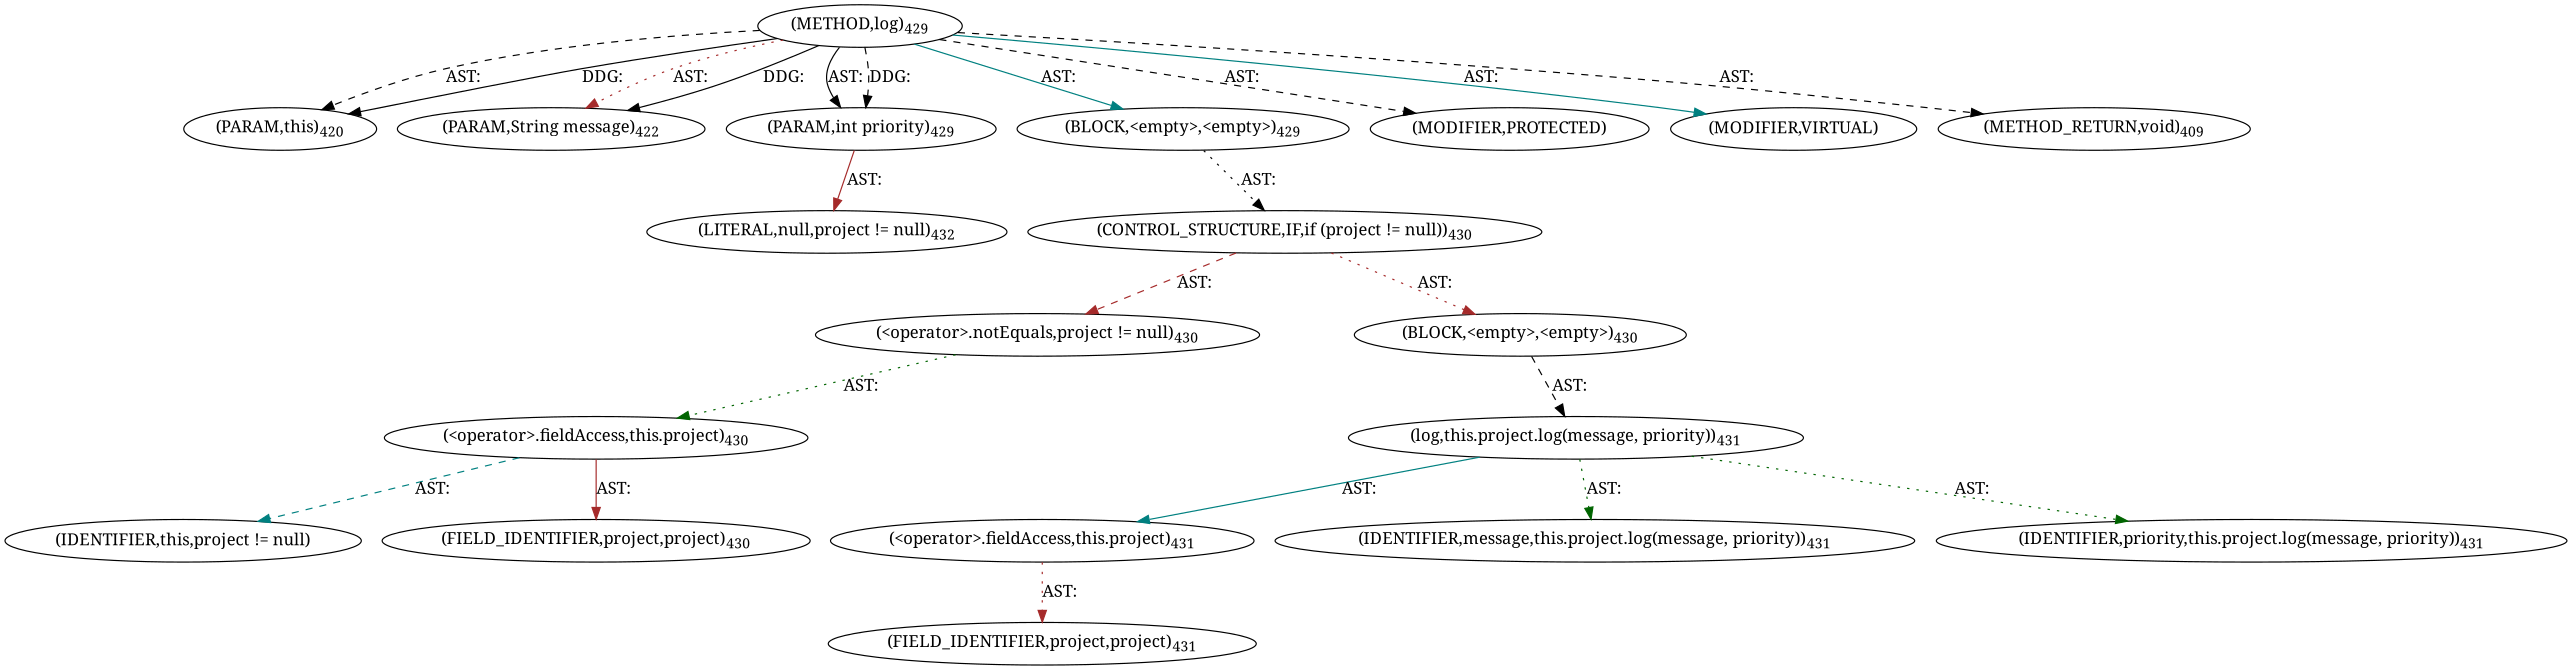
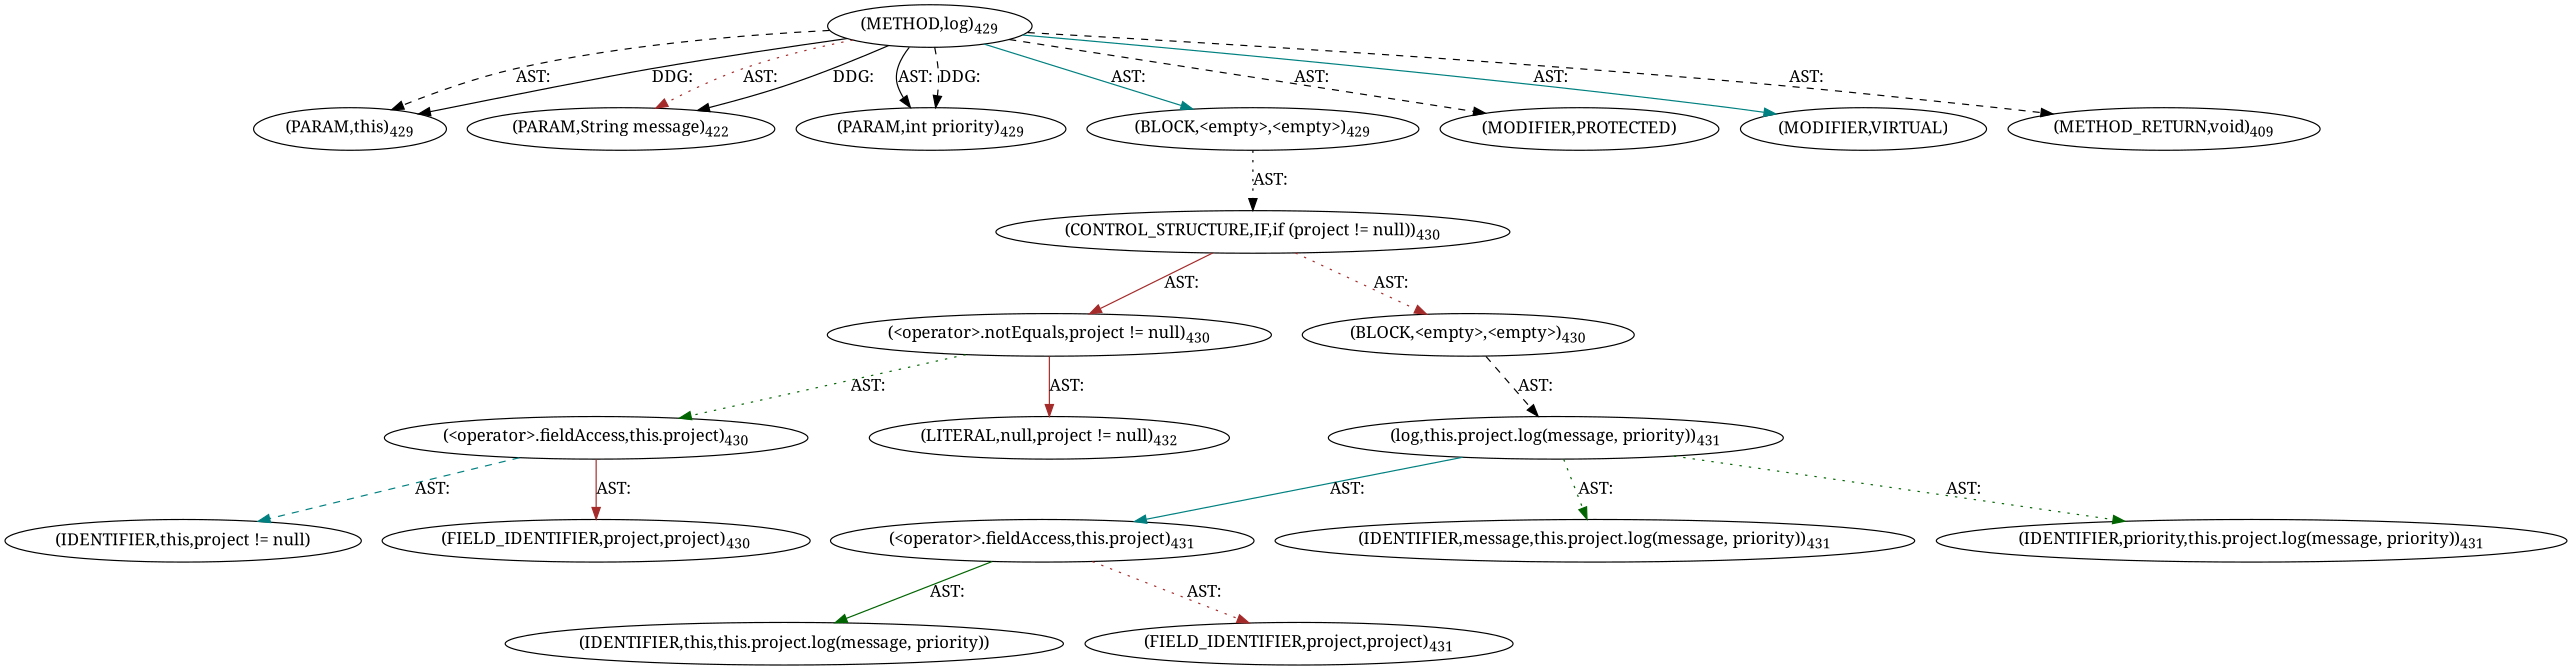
node "(PARAM,this)": text "420" -> "429"
edge "(PARAM,int priority)" -> "(LITERAL,null,project != null)": now "(<operator>.notEquals,project != null)" -> "(LITERAL,null,project != null)"
edge "(CONTROL_STRUCTURE,IF,if (project != null))" -> "(<operator>.notEquals,project != null)": style dashed -> solid
node "(IDENTIFIER,this,this.project.log(message, priority))": added
